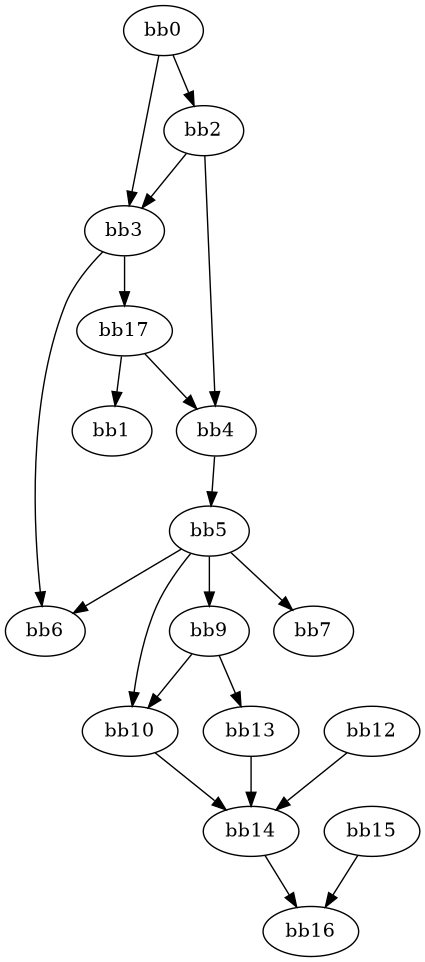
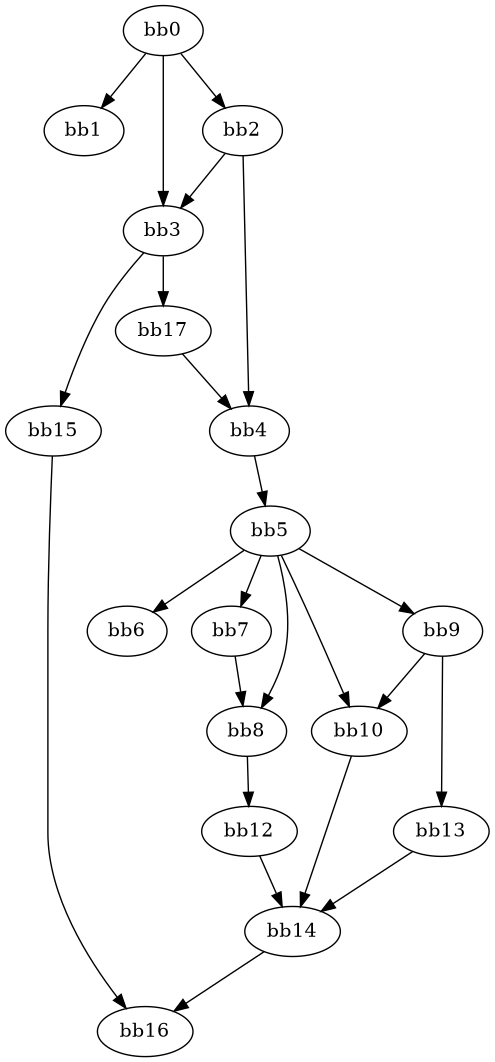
edge "bb17" -> "bb1": now "bb0" -> "bb1"
edge "bb3" -> "bb6": now "bb3" -> "bb15"
node "bb8": added
